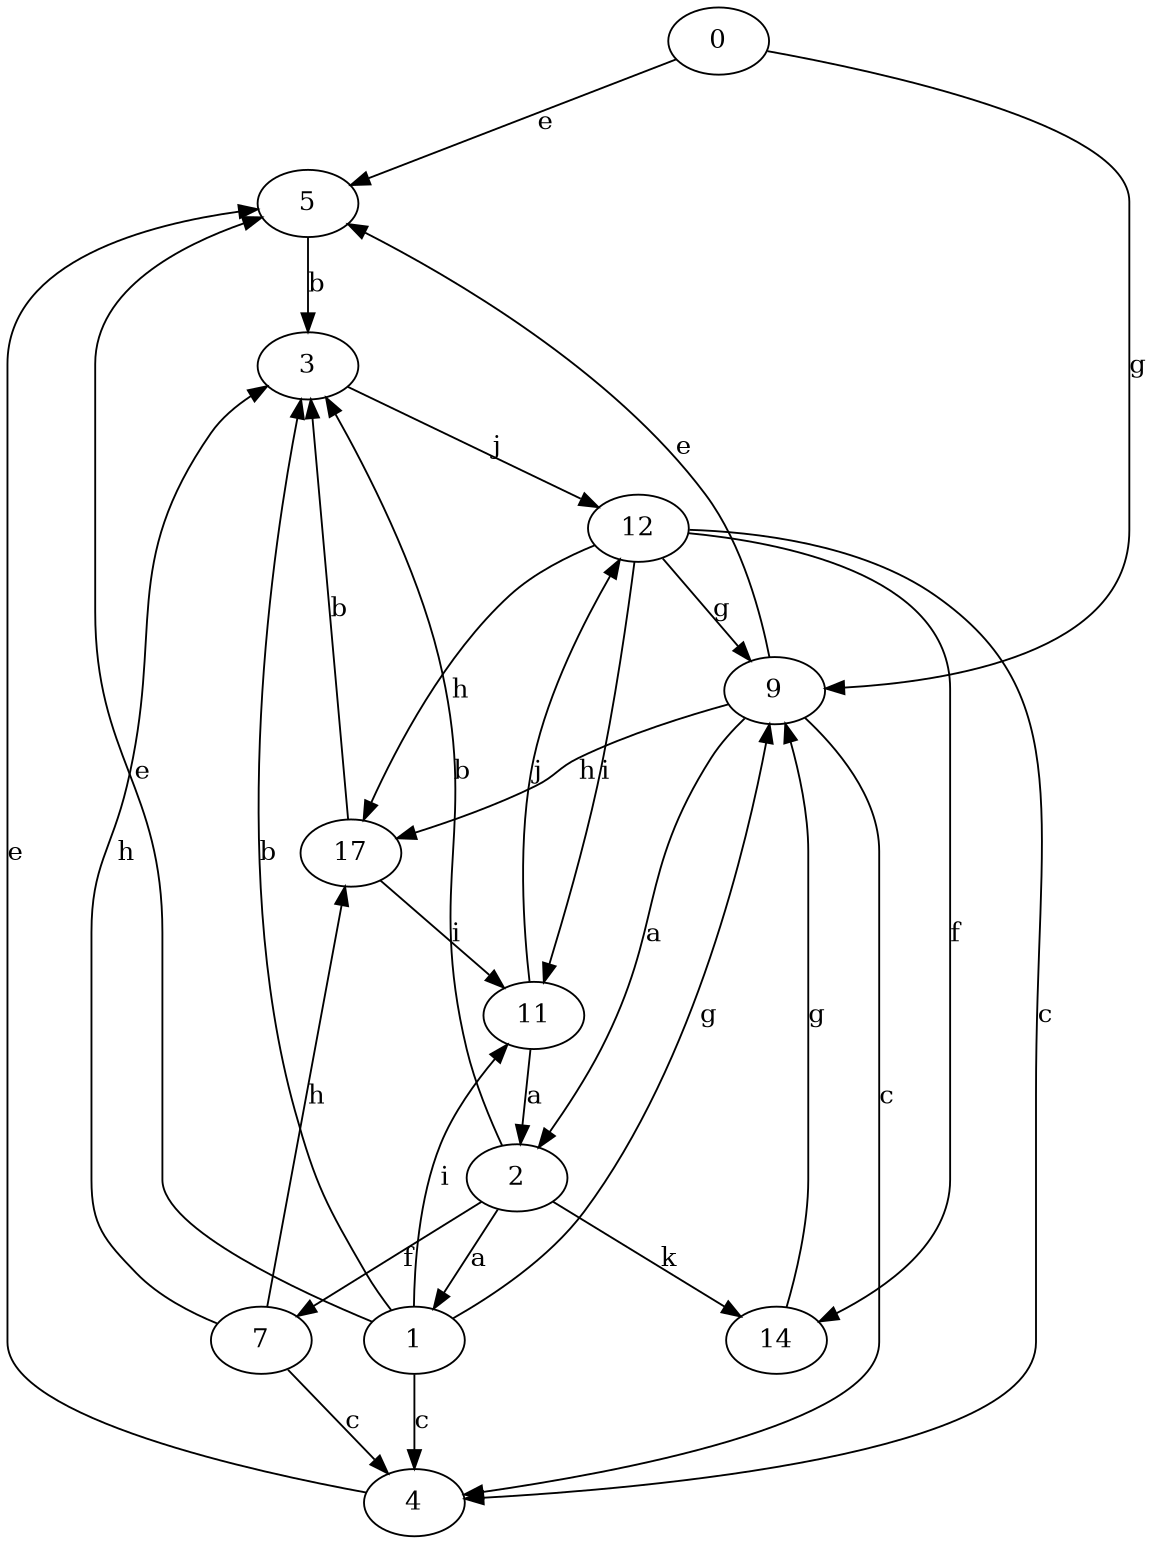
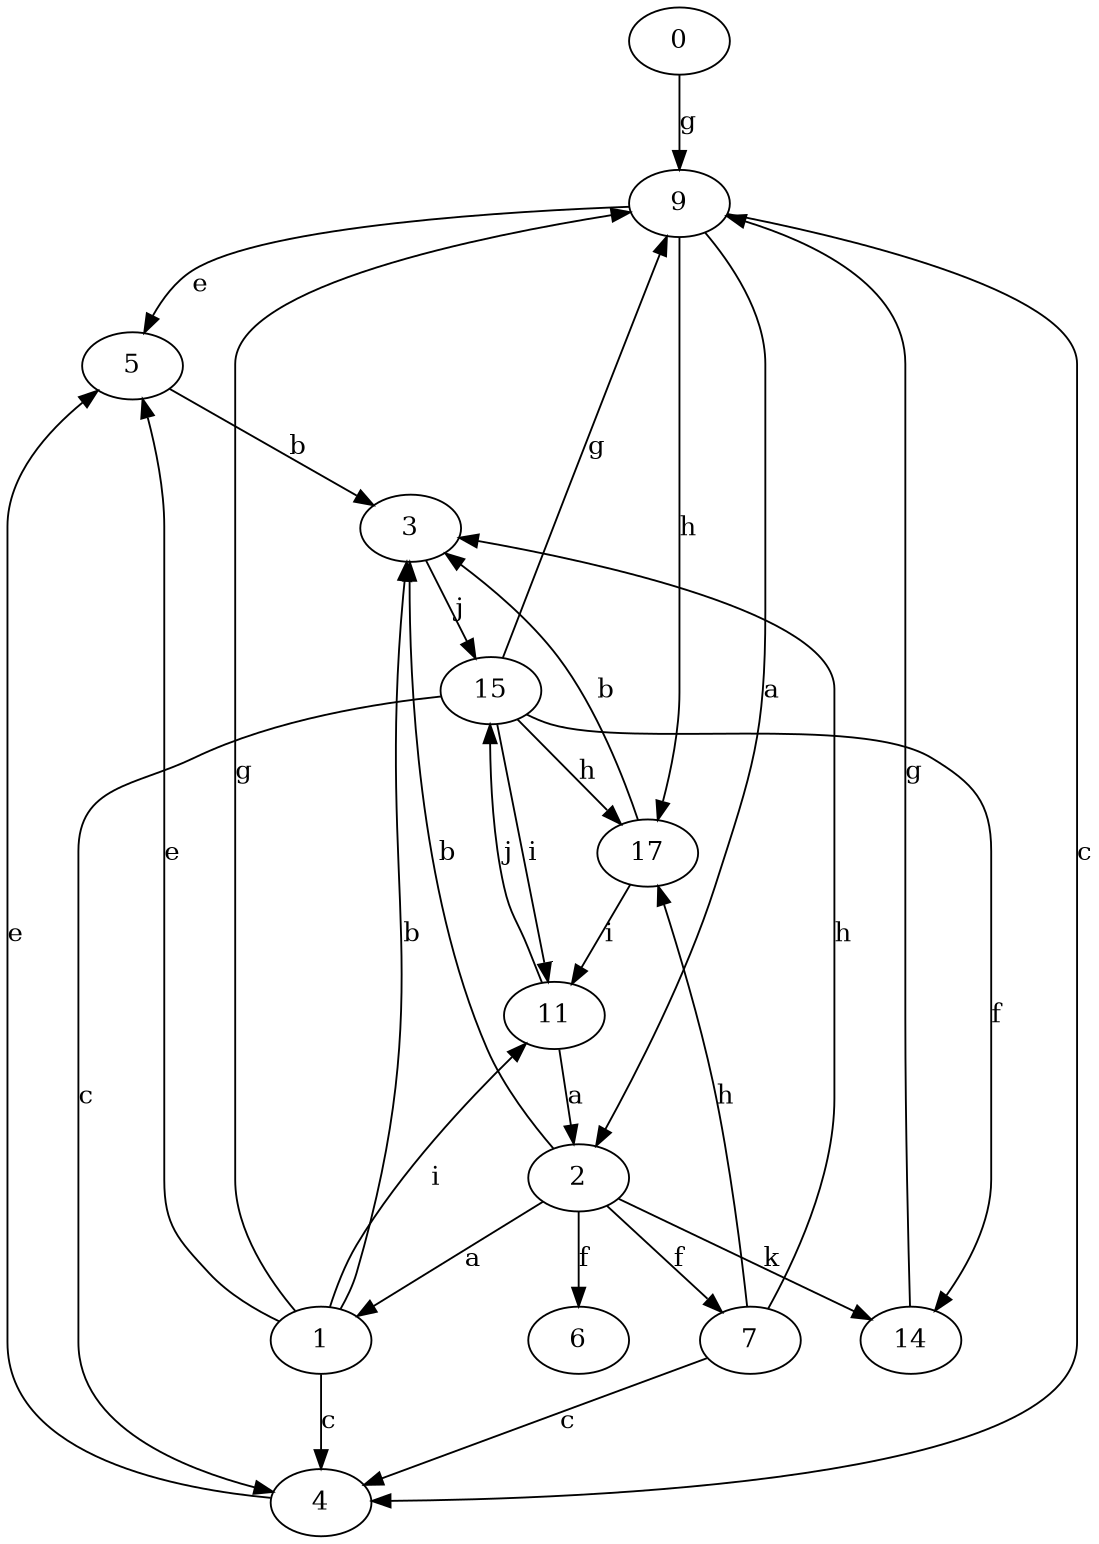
edge "0" -> "5": removed, label "e"
node "12": label "12" -> "15"
node "6": added
